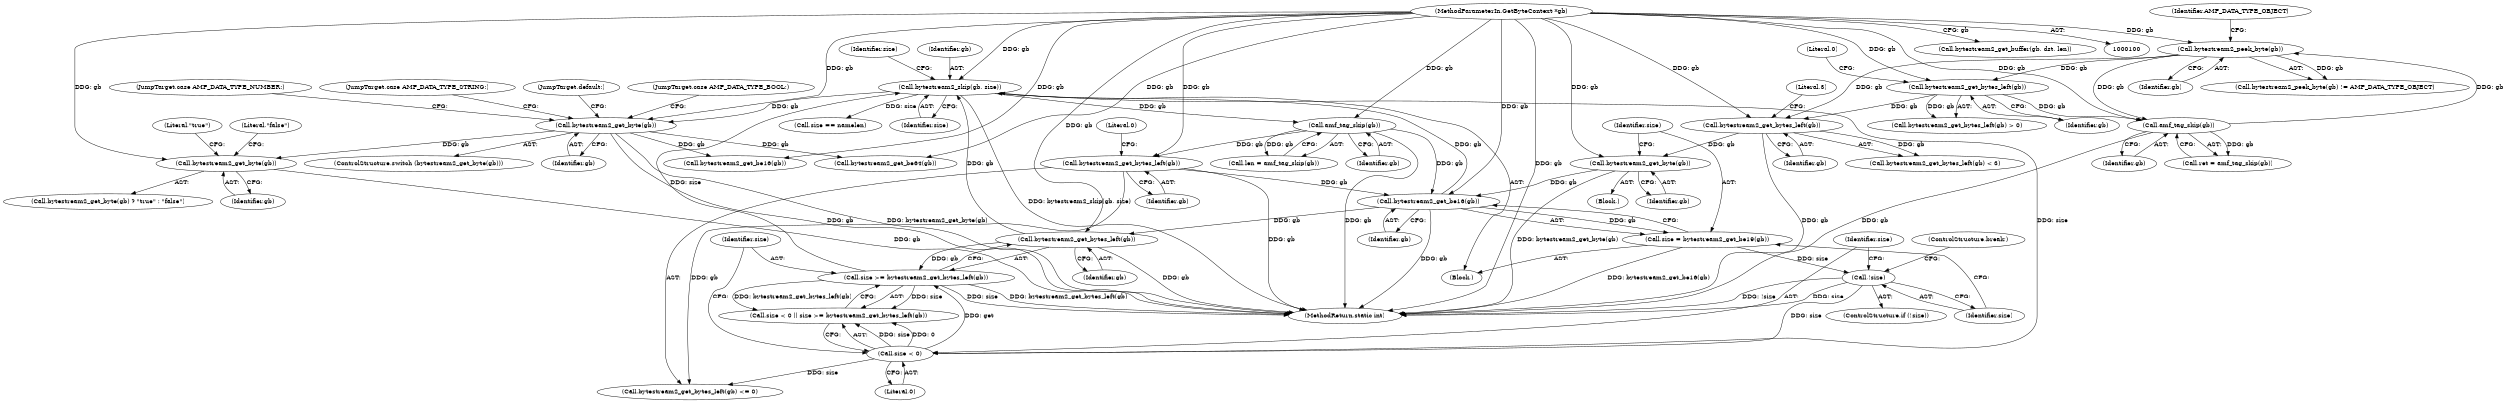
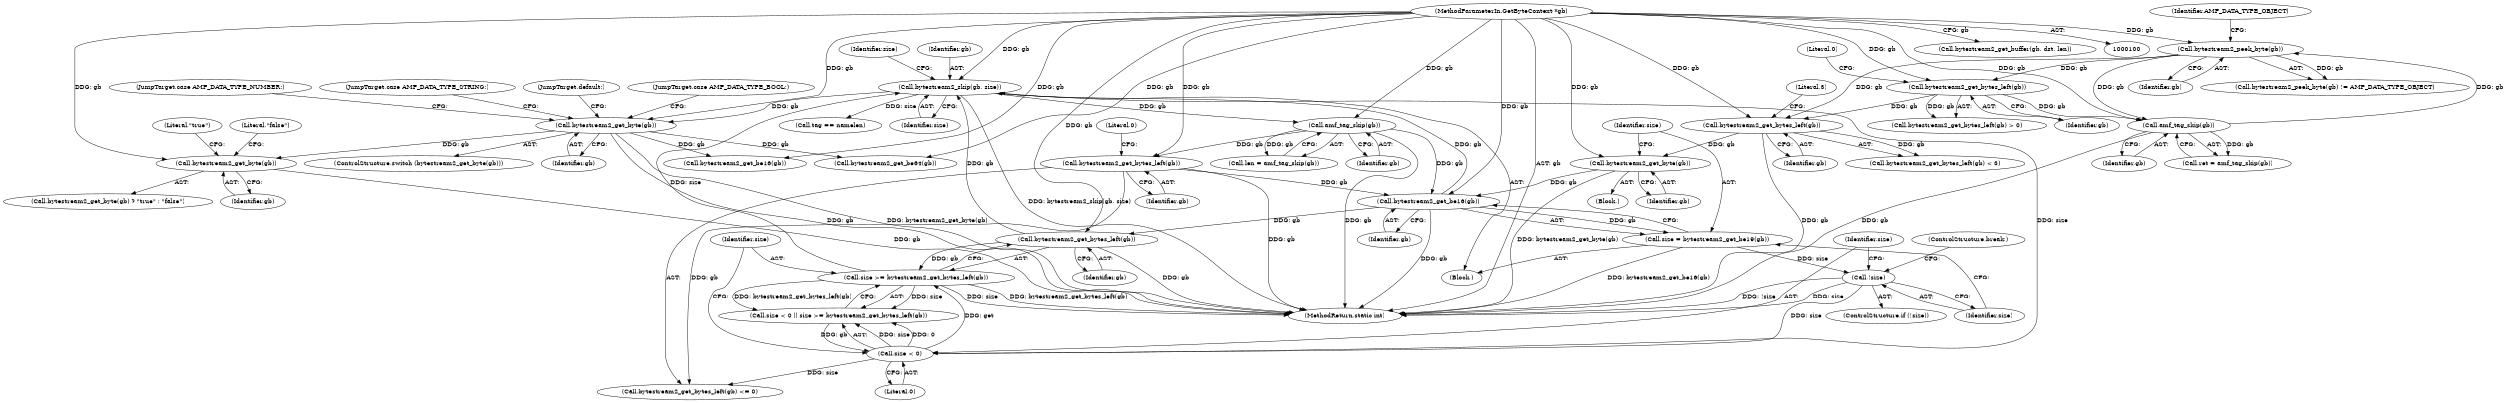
node "(Call,size == namelen)": label "(Call,size == namelen)" -> "(Call,tag == namelen)"
edge "(MethodParameterIn,GetByteContext *gb)" -> "(MethodReturn,static int)": label "DDG: gb" -> "AST: gb"
edge "(Call,size < 0 || size >= bytestream2_get_bytes_left(gb))" -> "(Call,size < 0)": label "CFG: " -> "DDG: gb"
